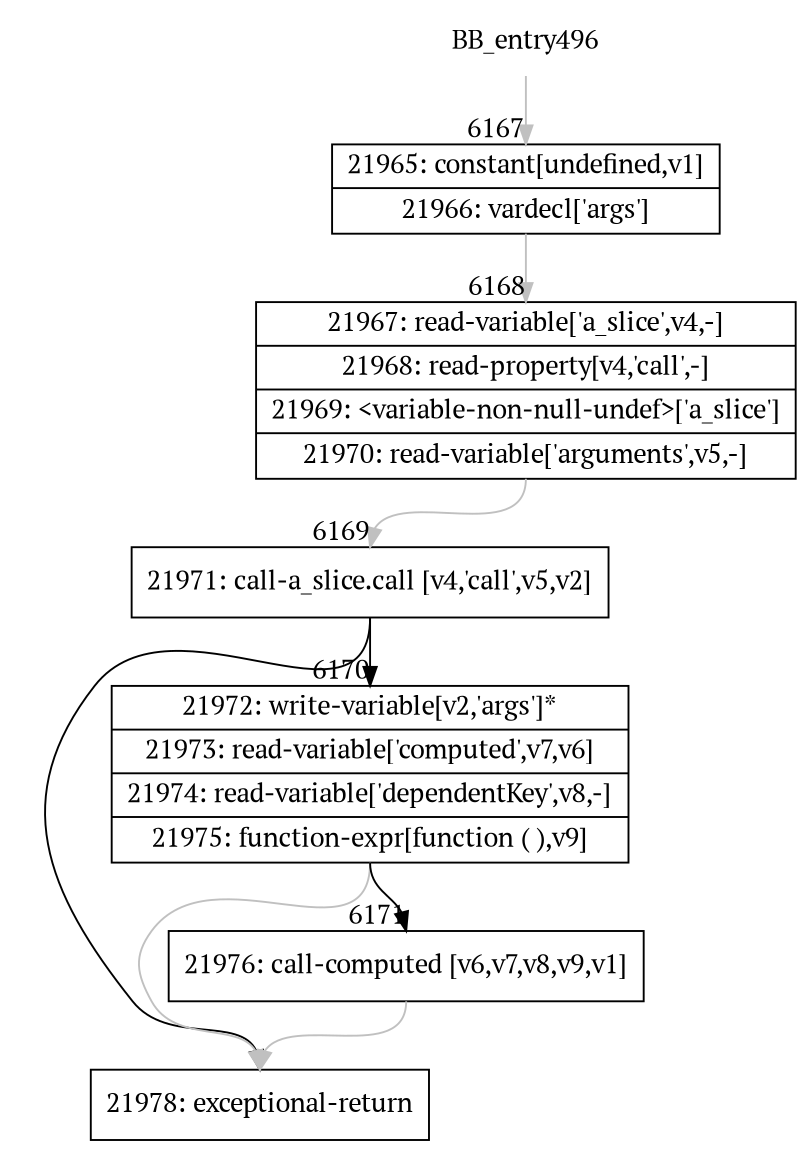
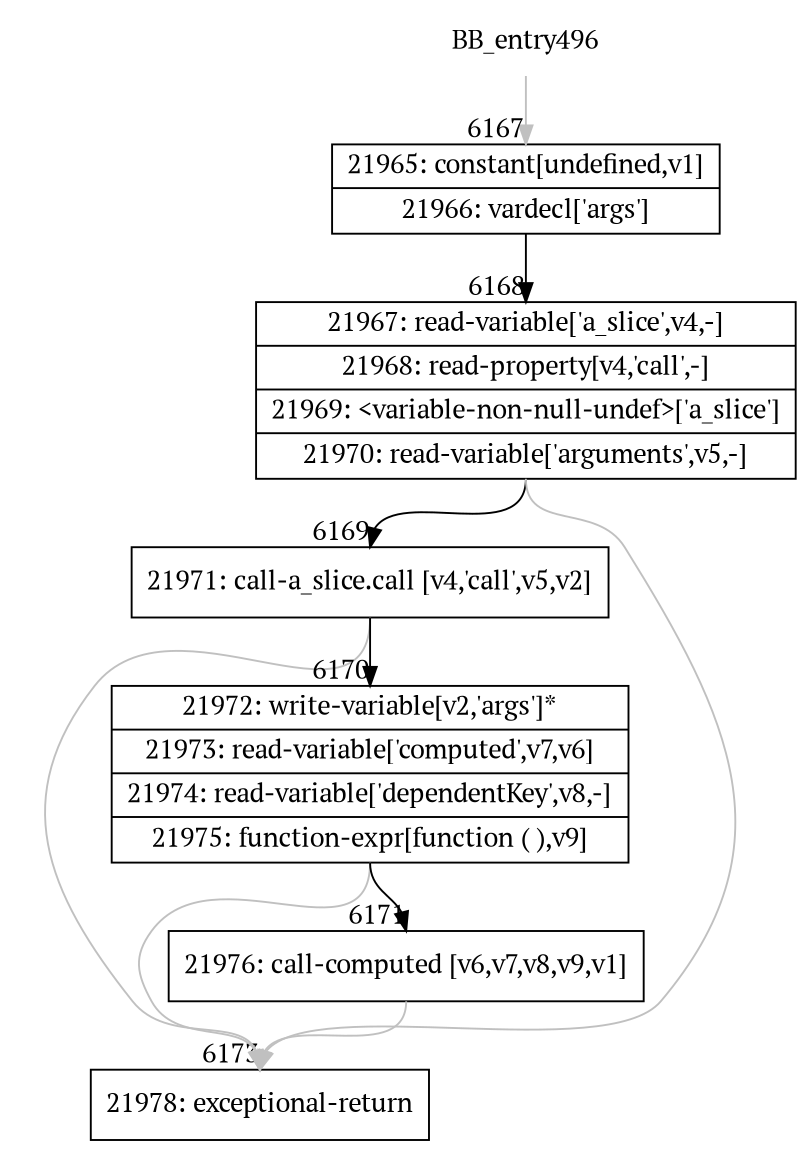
edge "21965: constant[undefined,v1]" -> "21967: read-variable['a_slice',v4,-]": color gray -> black
edge "21967: read-variable['a_slice',v4,-]" -> "21971: call-a_slice.call [v4,'call',v5,v2]": color gray -> black
edge "21971: call-a_slice.call [v4,'call',v5,v2]" -> "21978: exceptional-return": color black -> gray
edge "21967: read-variable['a_slice',v4,-]" -> "21978: exceptional-return": added
